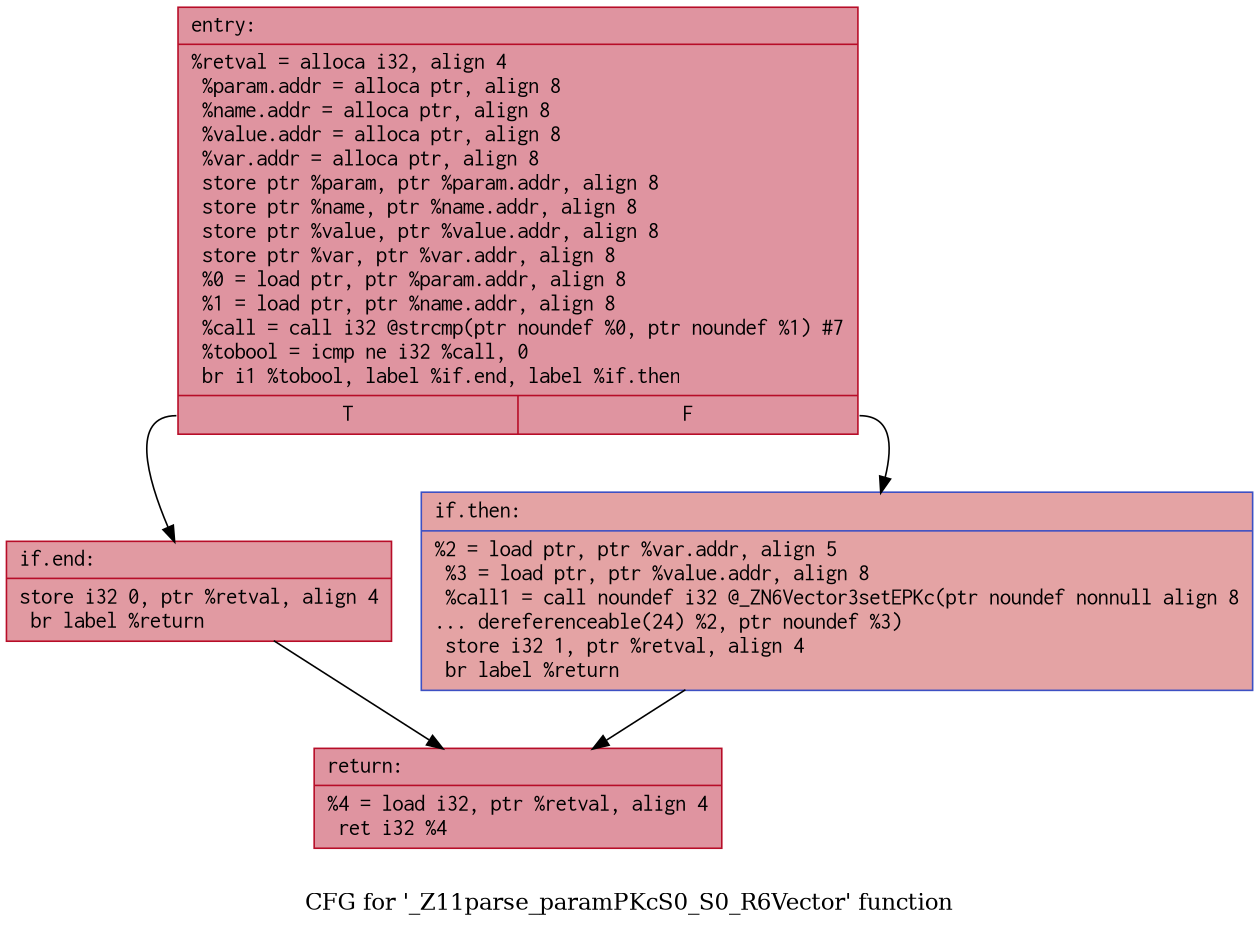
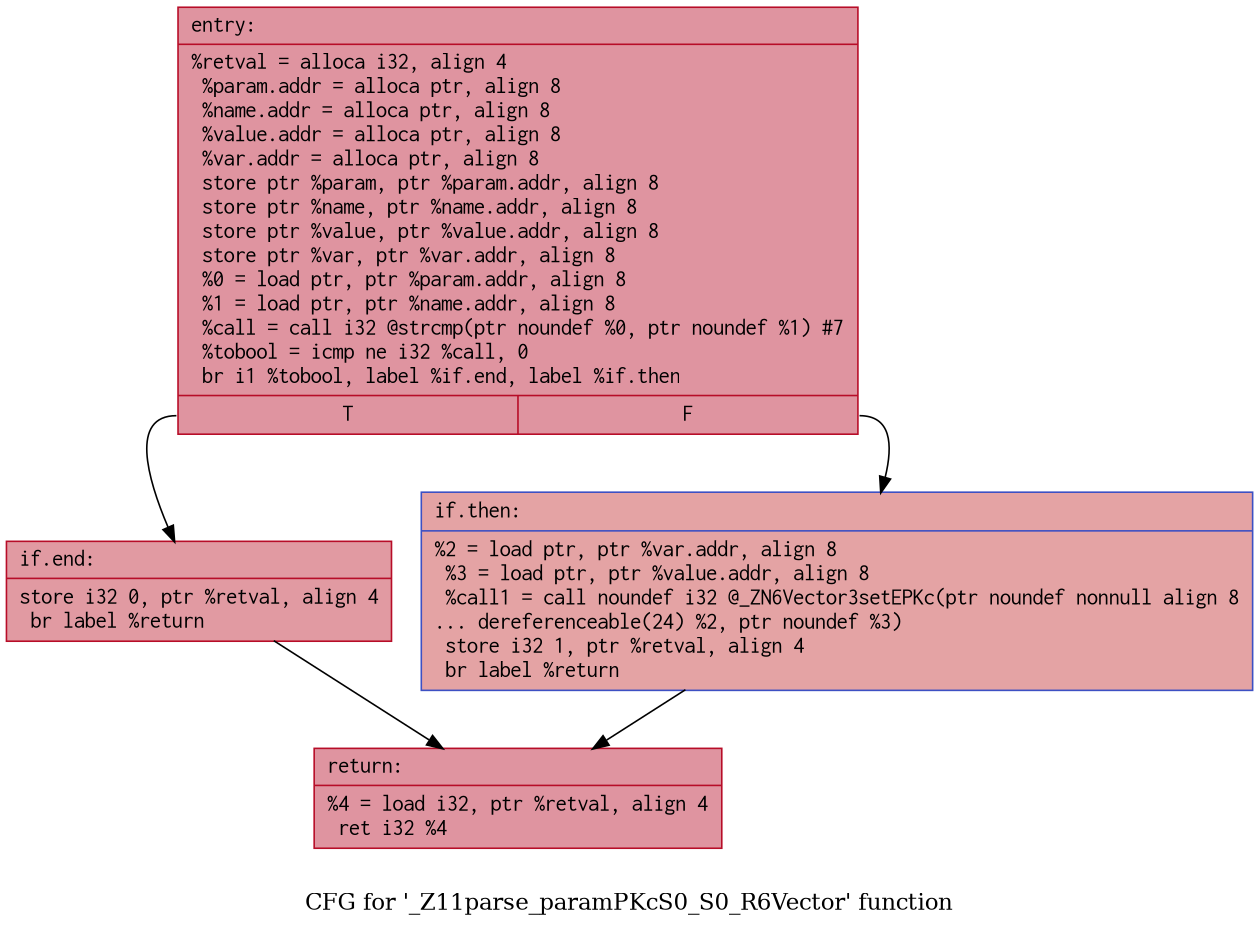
node "if.then:": text "%2 = load ptr, ptr %var.addr, align 5" -> "%2 = load ptr, ptr %var.addr, align 8"
